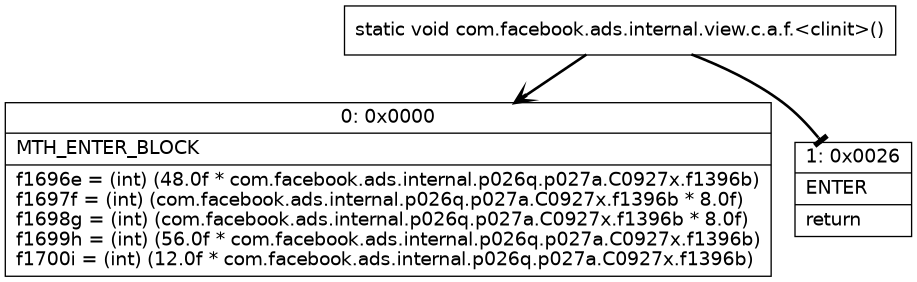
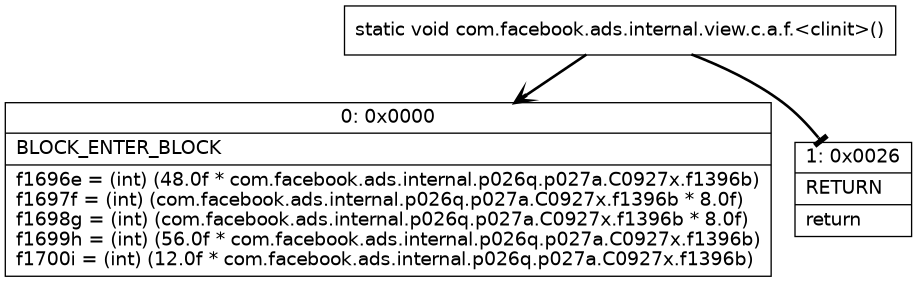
node "0: 0x0000": text "MTH_ENTER_BLOCK" -> "BLOCK_ENTER_BLOCK"
node "1: 0x0026": text "ENTER" -> "RETURN"
